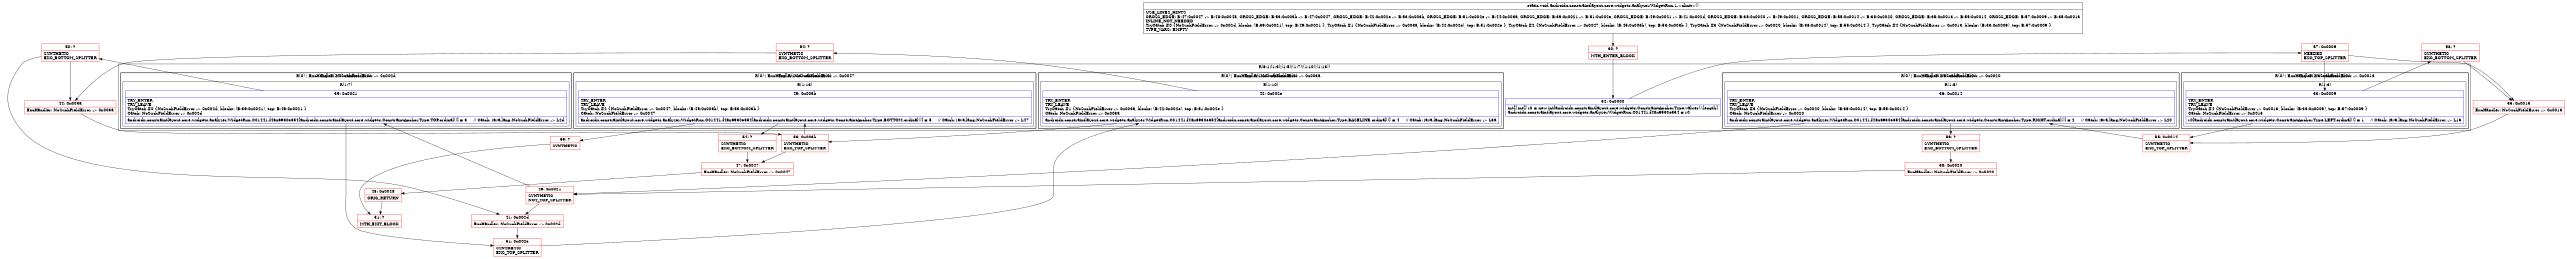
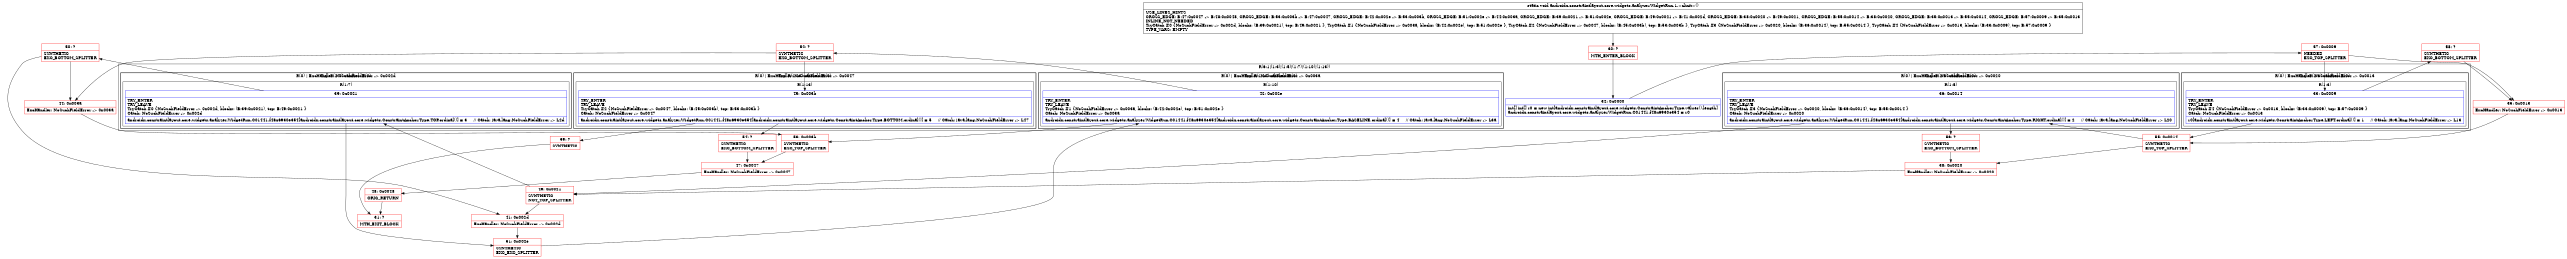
edge "53: 0x003b" -> "45: 0x003b": now "52: ?" -> "45: 0x003b"
edge "55: 0x0014" -> "38: 0x0020": added
node "51: 0x002e": text "EXC_TOP_SPLITTER" -> "EXC_EXC_SPLITTER"
